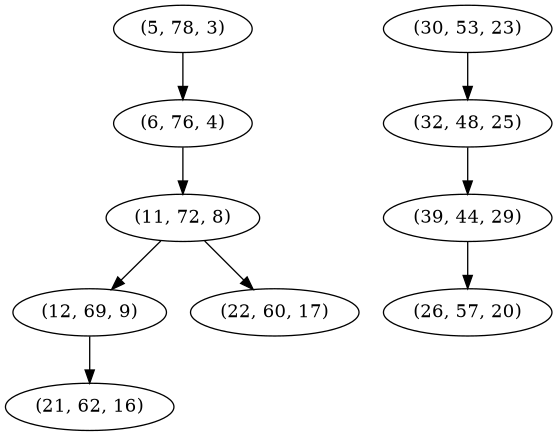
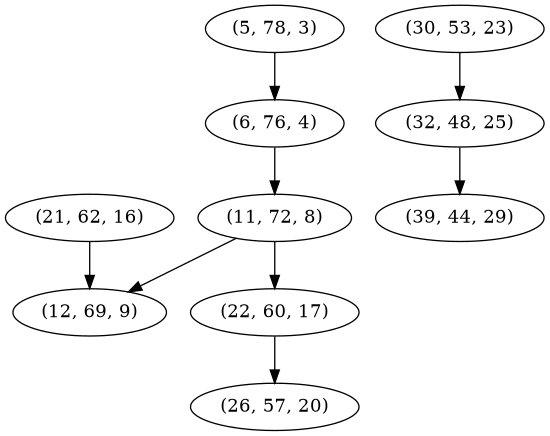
edge "(39, 44, 29)" -> "(26, 57, 20)": now "(22, 60, 17)" -> "(26, 57, 20)"
edge "(12, 69, 9)" -> "(21, 62, 16)": reversed
